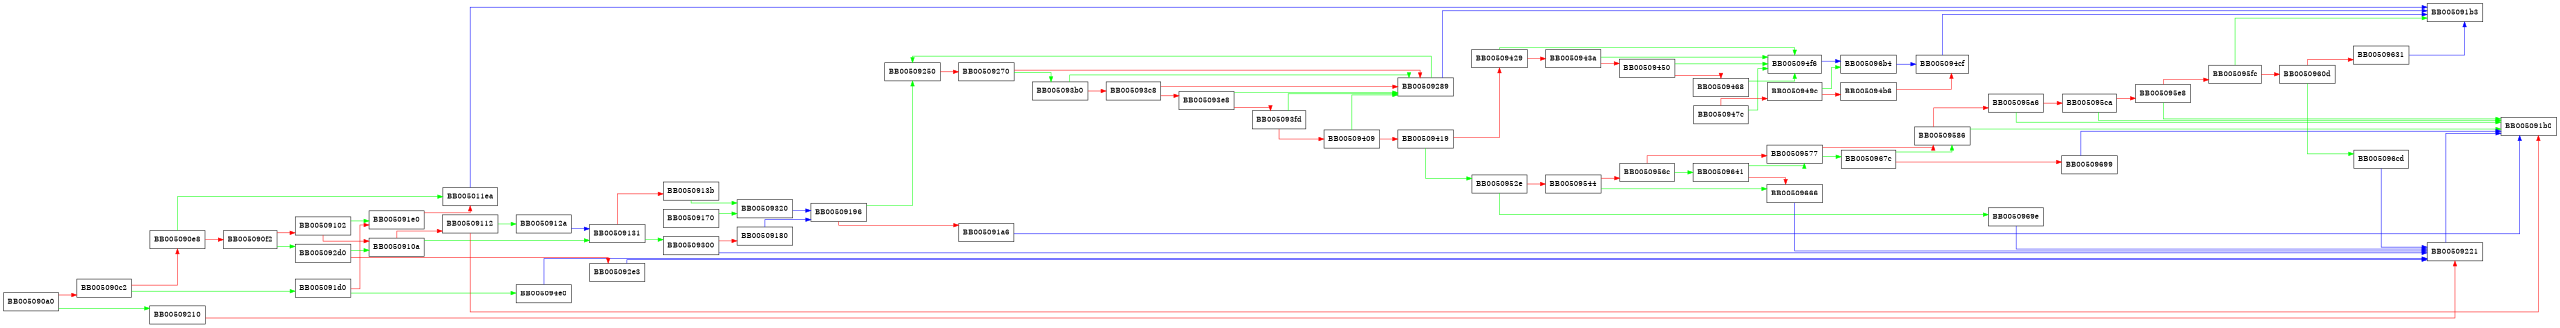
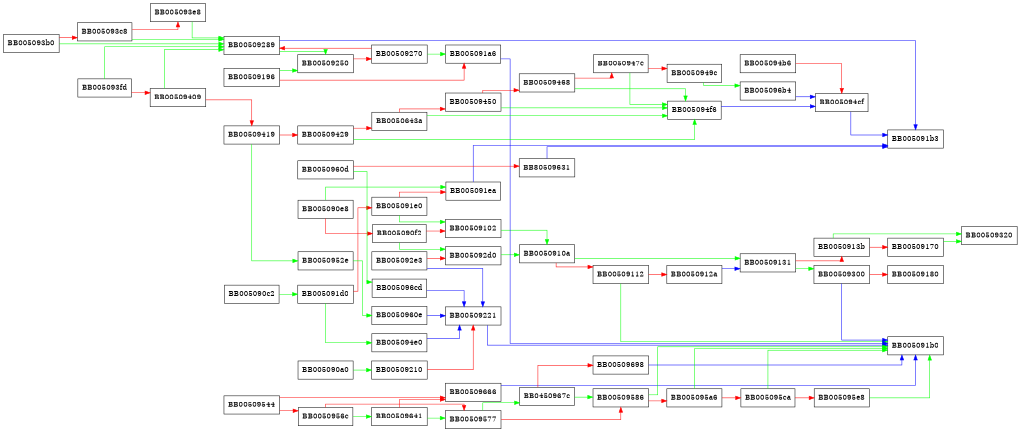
node "BB00509631": label "BB00509631" -> "BB80509631"
node "BB0050943a": label "BB0050943a" -> "BB0050643a"
edge "BB005094f6" -> "BB005096b4": now "BB005094f6" -> "BB005094cf"
edge "BB00509270" -> "BB005093b0": now "BB00509270" -> "BB005091a6"
node "BB005095fc": removed
edge "BB00509468" -> "BB0050947c": added
edge "BB005093c8" -> "BB00509289": color red -> green
edge "BB0050949c" -> "BB005094b6": removed
edge "BB005093e8" -> "BB005093fd": removed
node "BB0050967c": label "BB0050967c" -> "BB0450967c"
node "BB00509699": label "BB00509699" -> "BB00509698"
edge "BB0050952e" -> "BB00509544": removed
edge "BB00509544" -> "BB00509666": color green -> red
node "BB005011ea": label "BB005011ea" -> "BB005091ea"
edge "BB00509320" -> "BB00509196": removed
node "BB0050969e": label "BB0050969e" -> "BB0050960e"
edge "BB00509180" -> "BB00509196": removed
edge "BB00509102" -> "BB005091e0": reversed
edge "BB00509112" -> "BB0050912a": color green -> red
edge "BB00509102" -> "BB0050910a": color red -> green
edge "BB0050913b" -> "BB00509170": added
edge "BB00509666" -> "BB00509221": now "BB00509666" -> "BB005091b0"
edge "BB00509300" -> "BB00509221": now "BB00509300" -> "BB005091b0"
edge "BB005092d0" -> "BB005092e3": reversed
edge "BB005090c2" -> "BB005090e8": removed
edge "BB005090a0" -> "BB005090c2": removed
edge "BB00509112" -> "BB005091b0": color red -> green
